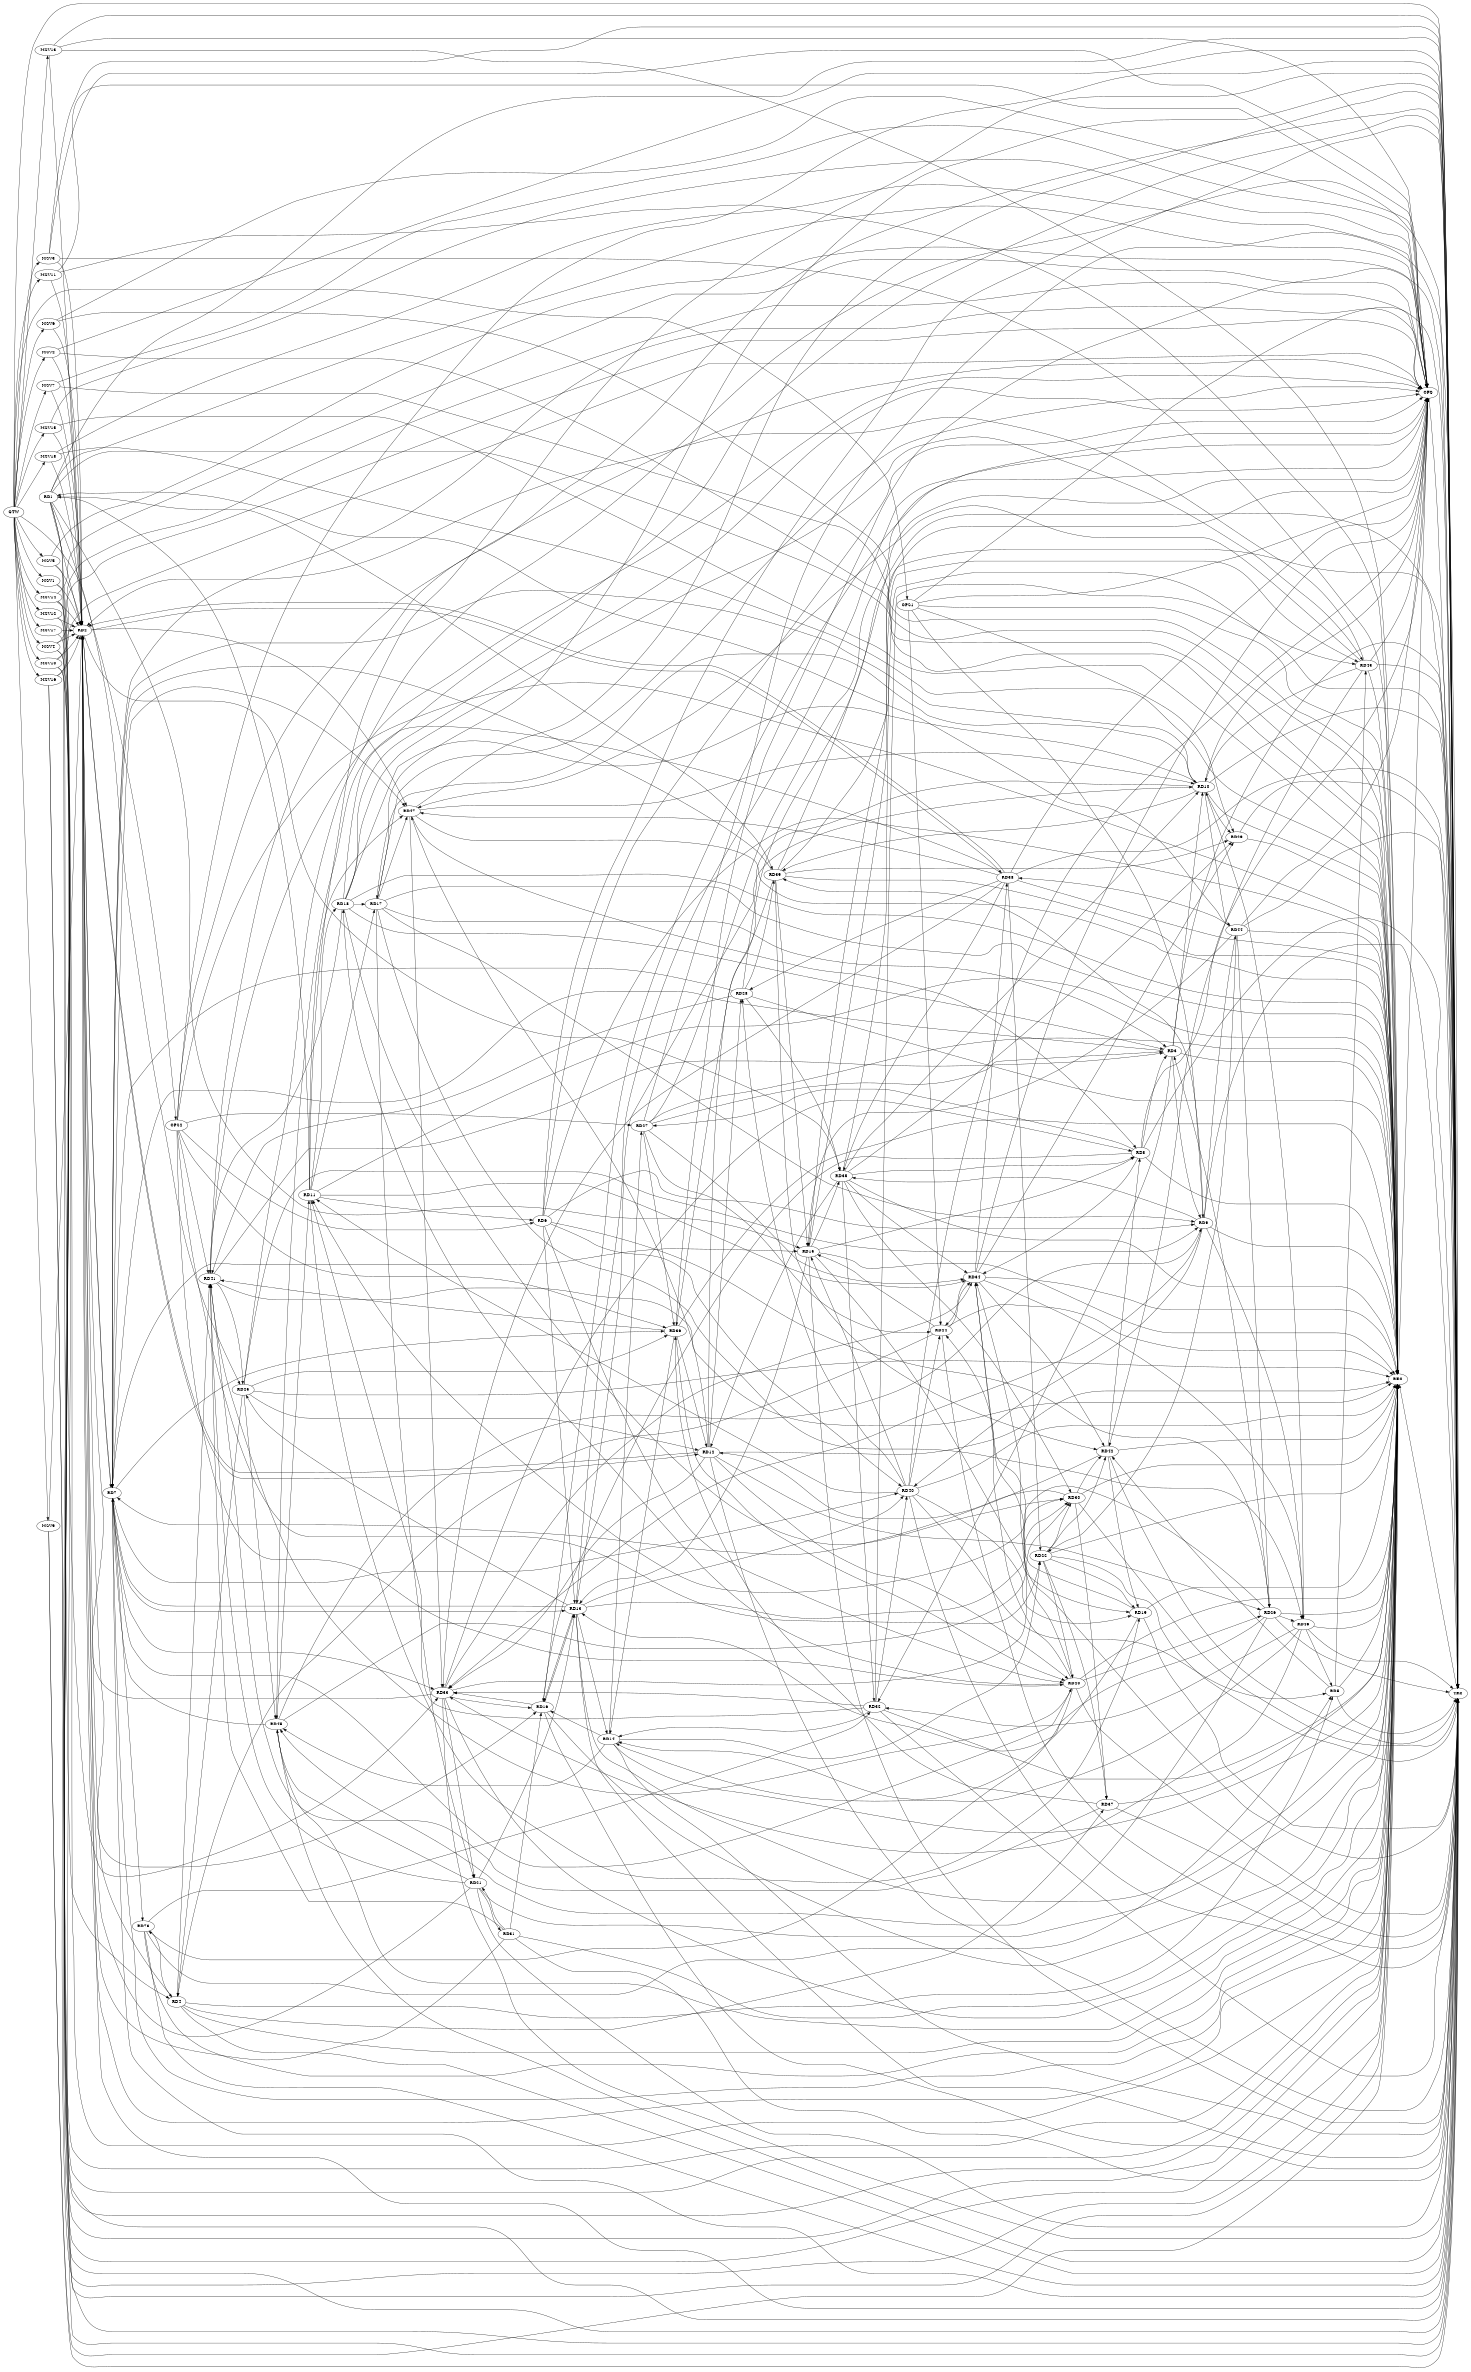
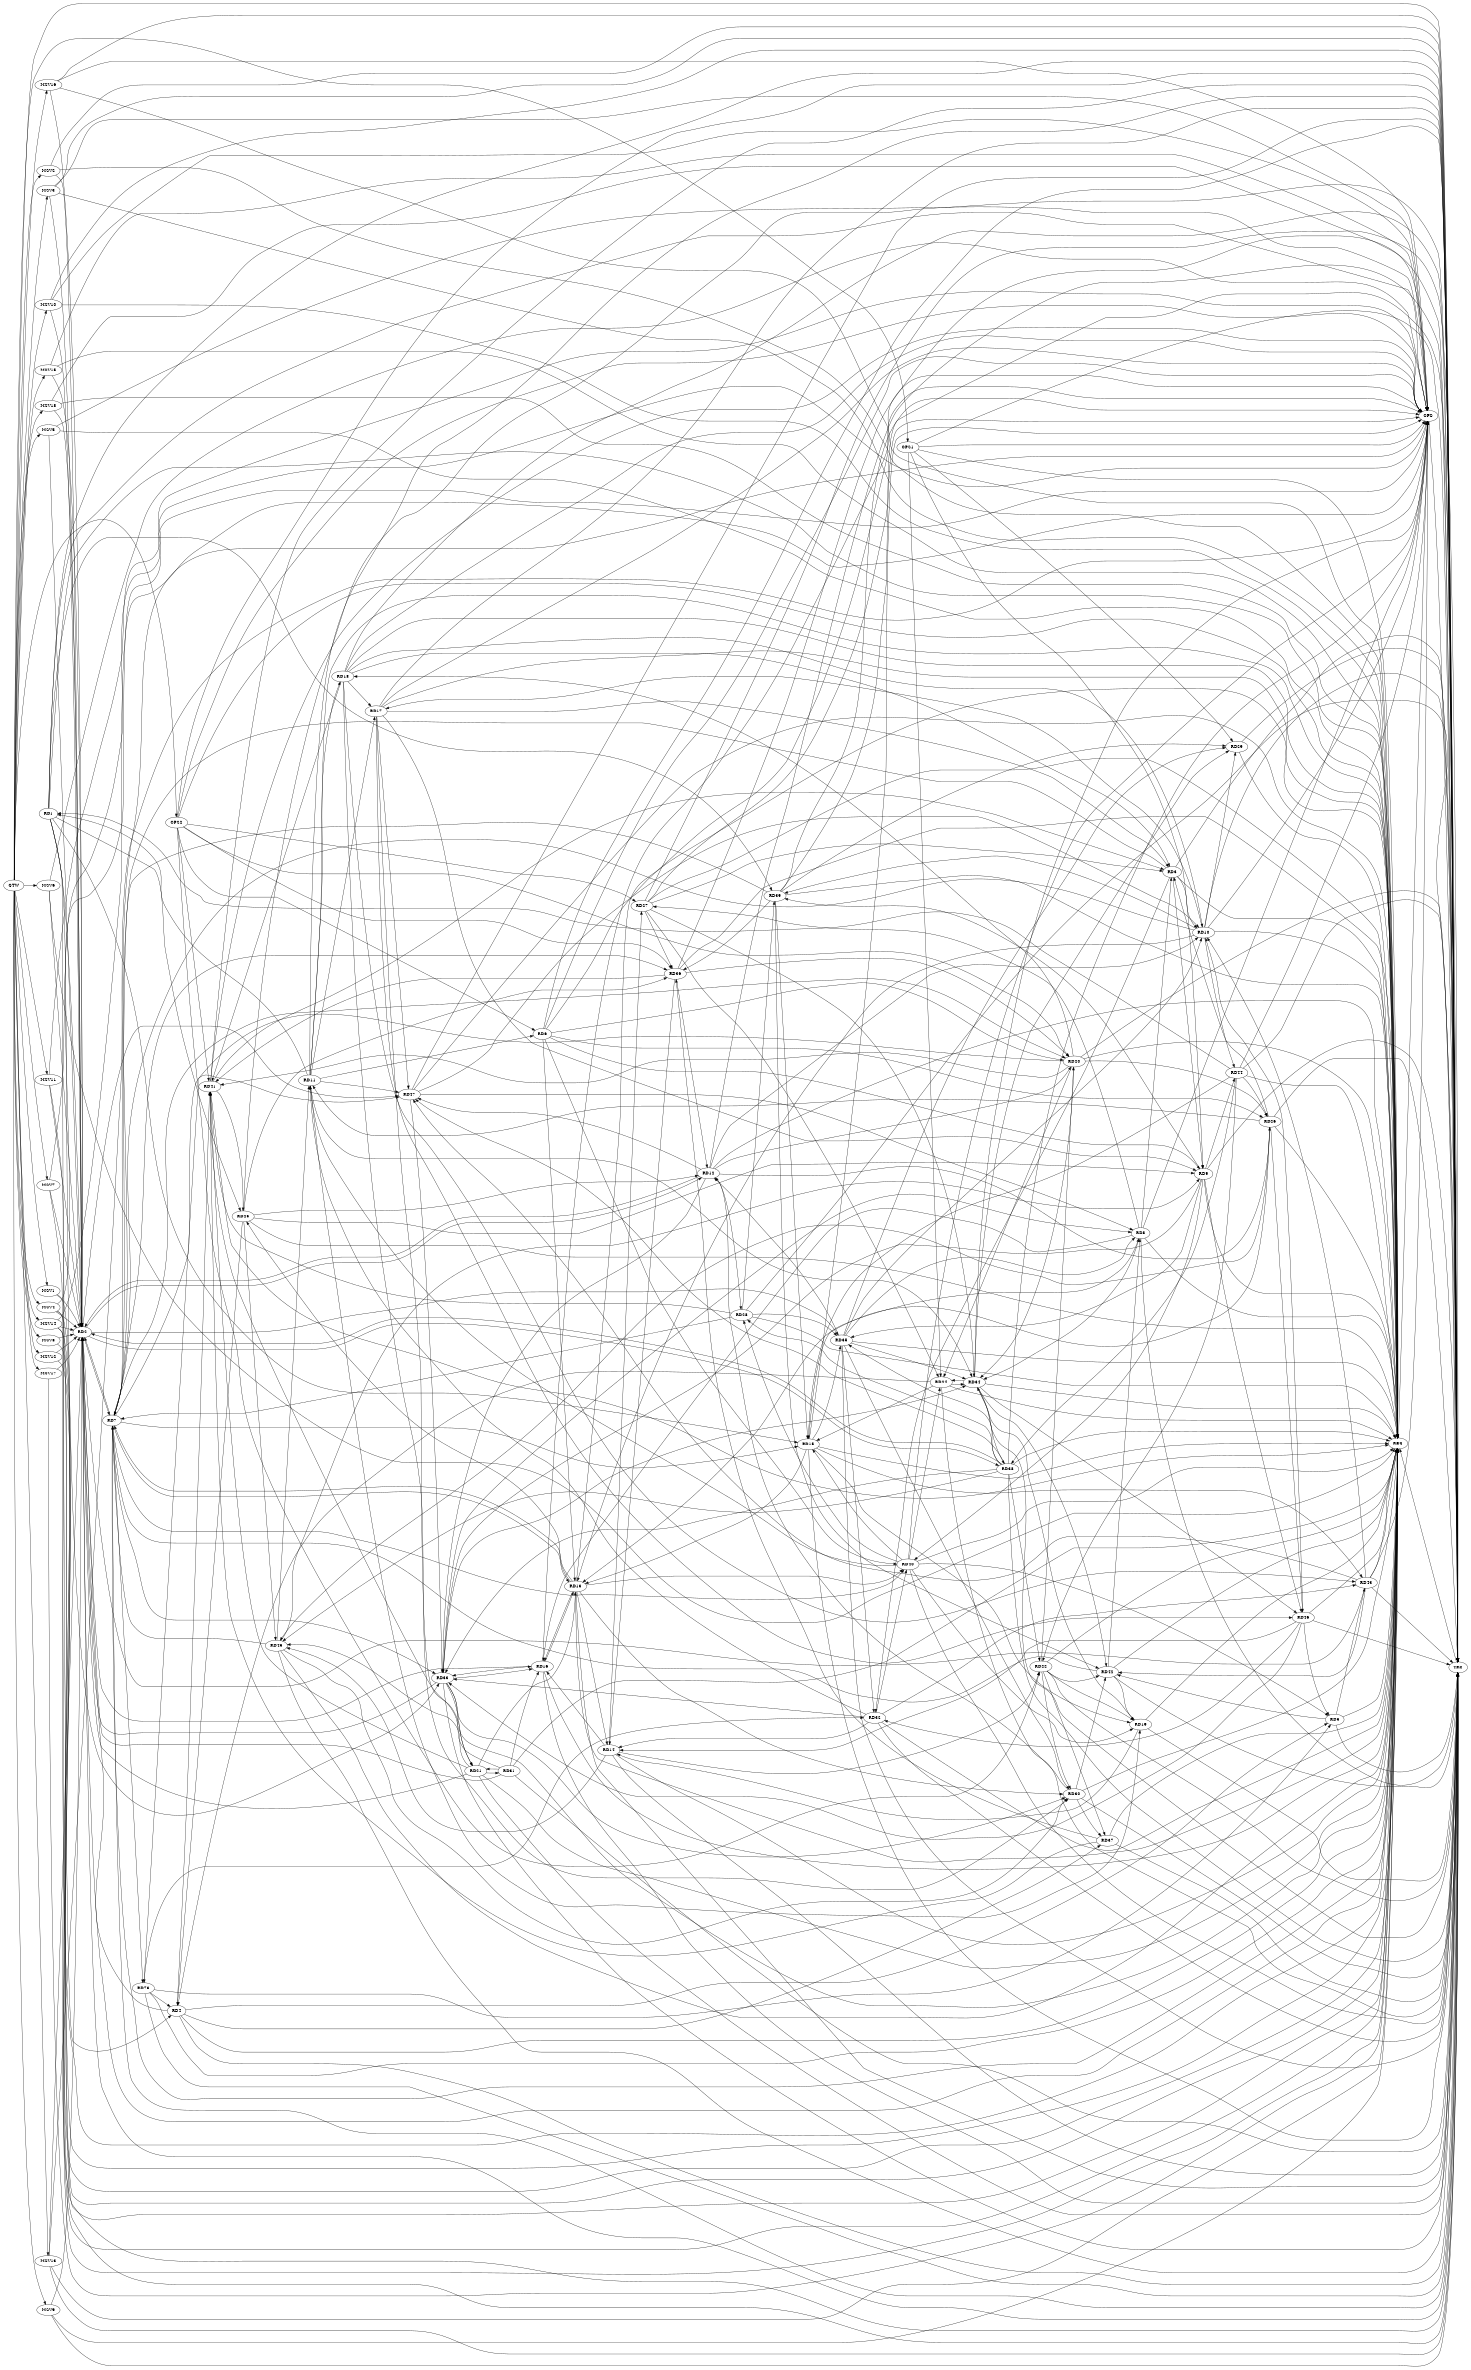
node "MSV8": added
